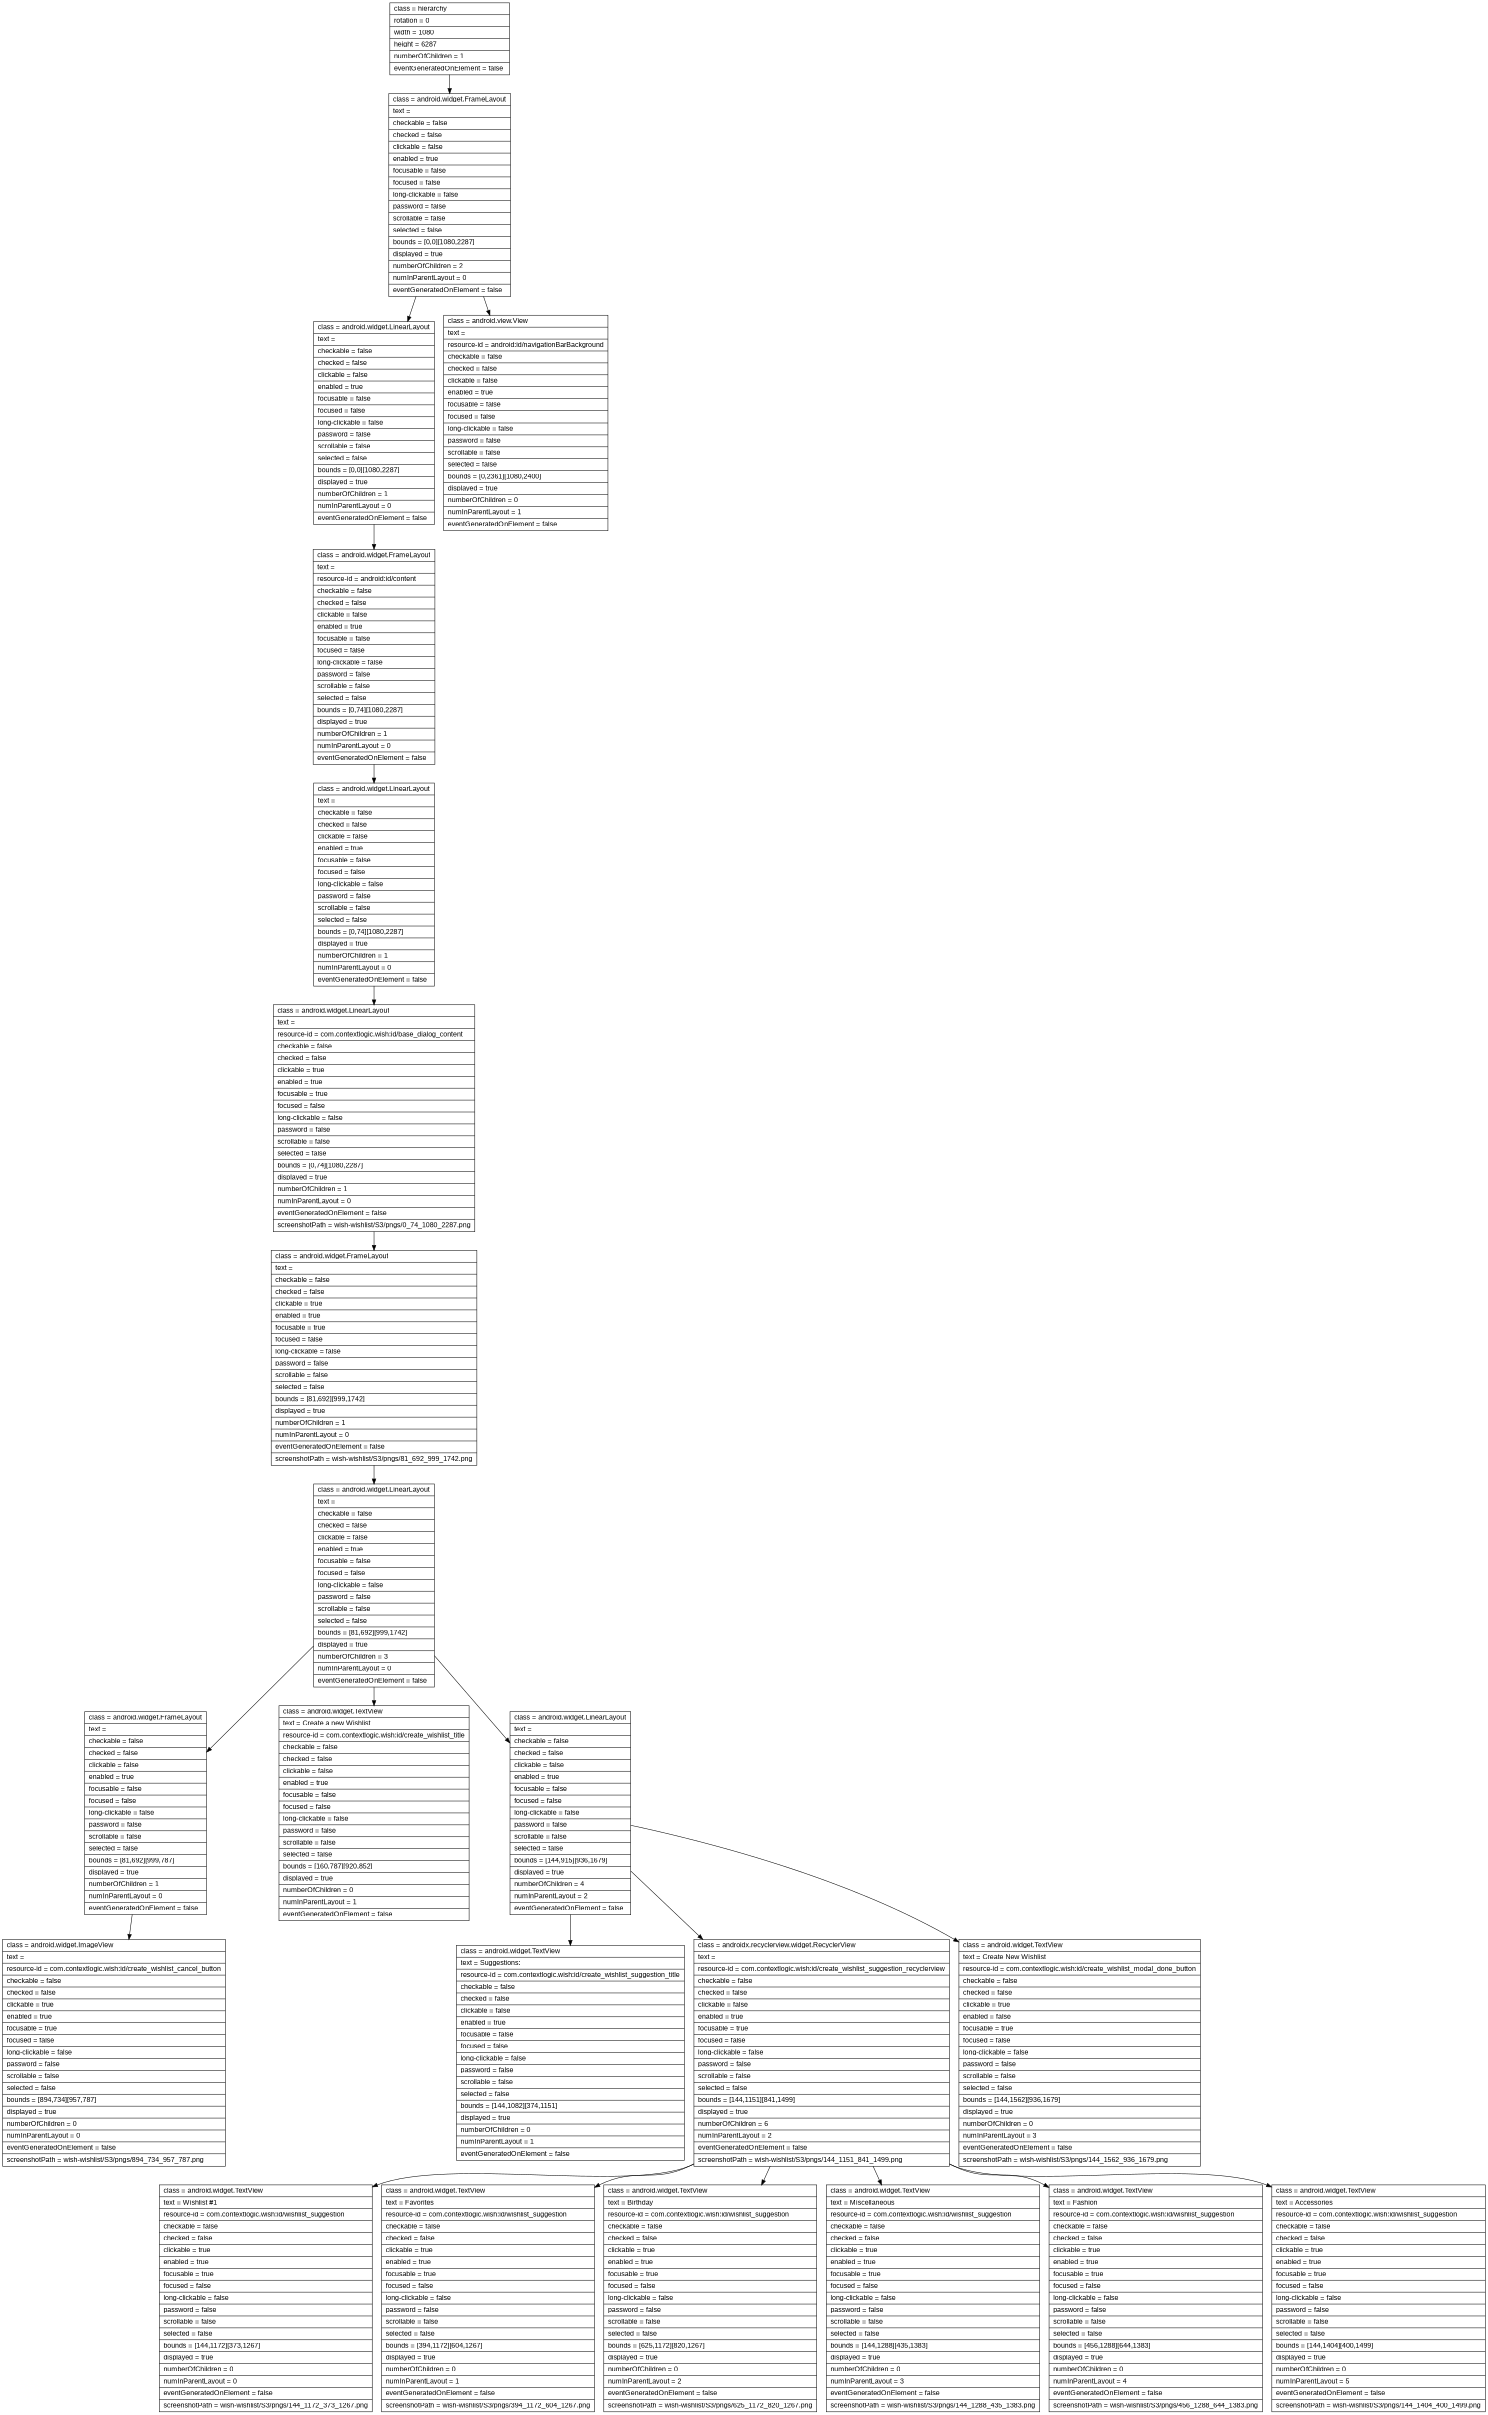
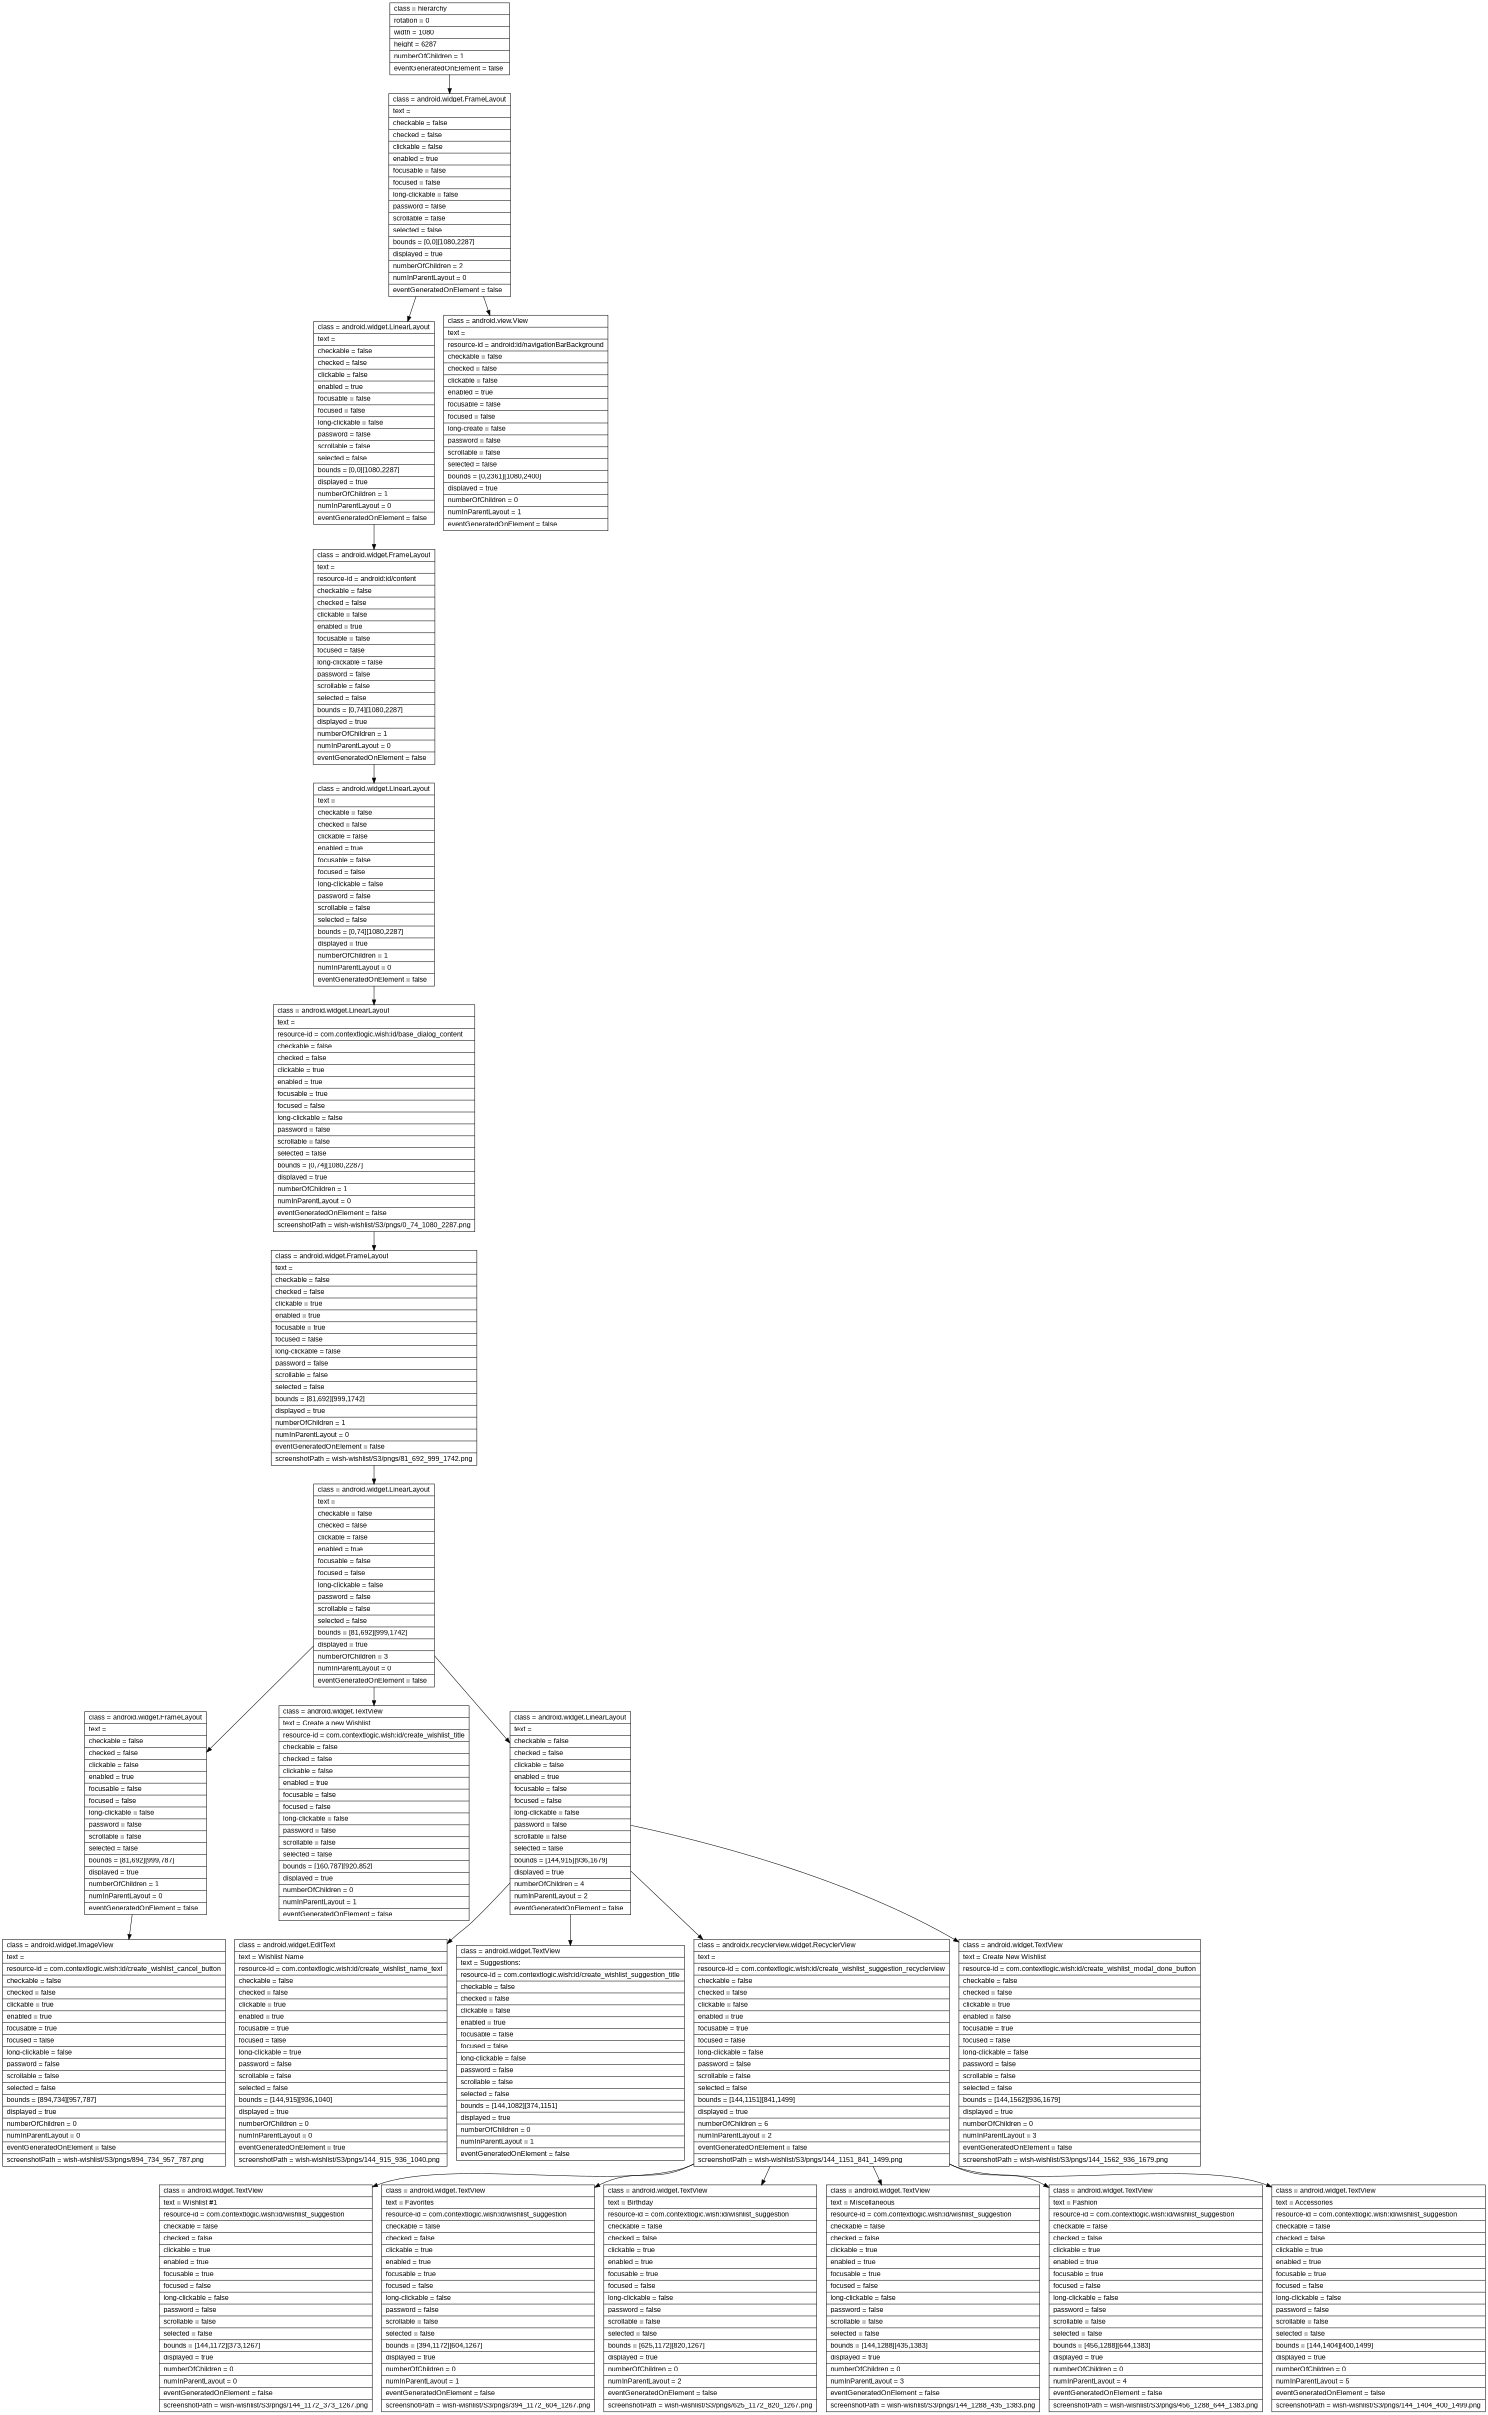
node "class = android.view.View": text "long-clickable = false" -> "long-create = false"
node "class = android.widget.EditText": added
